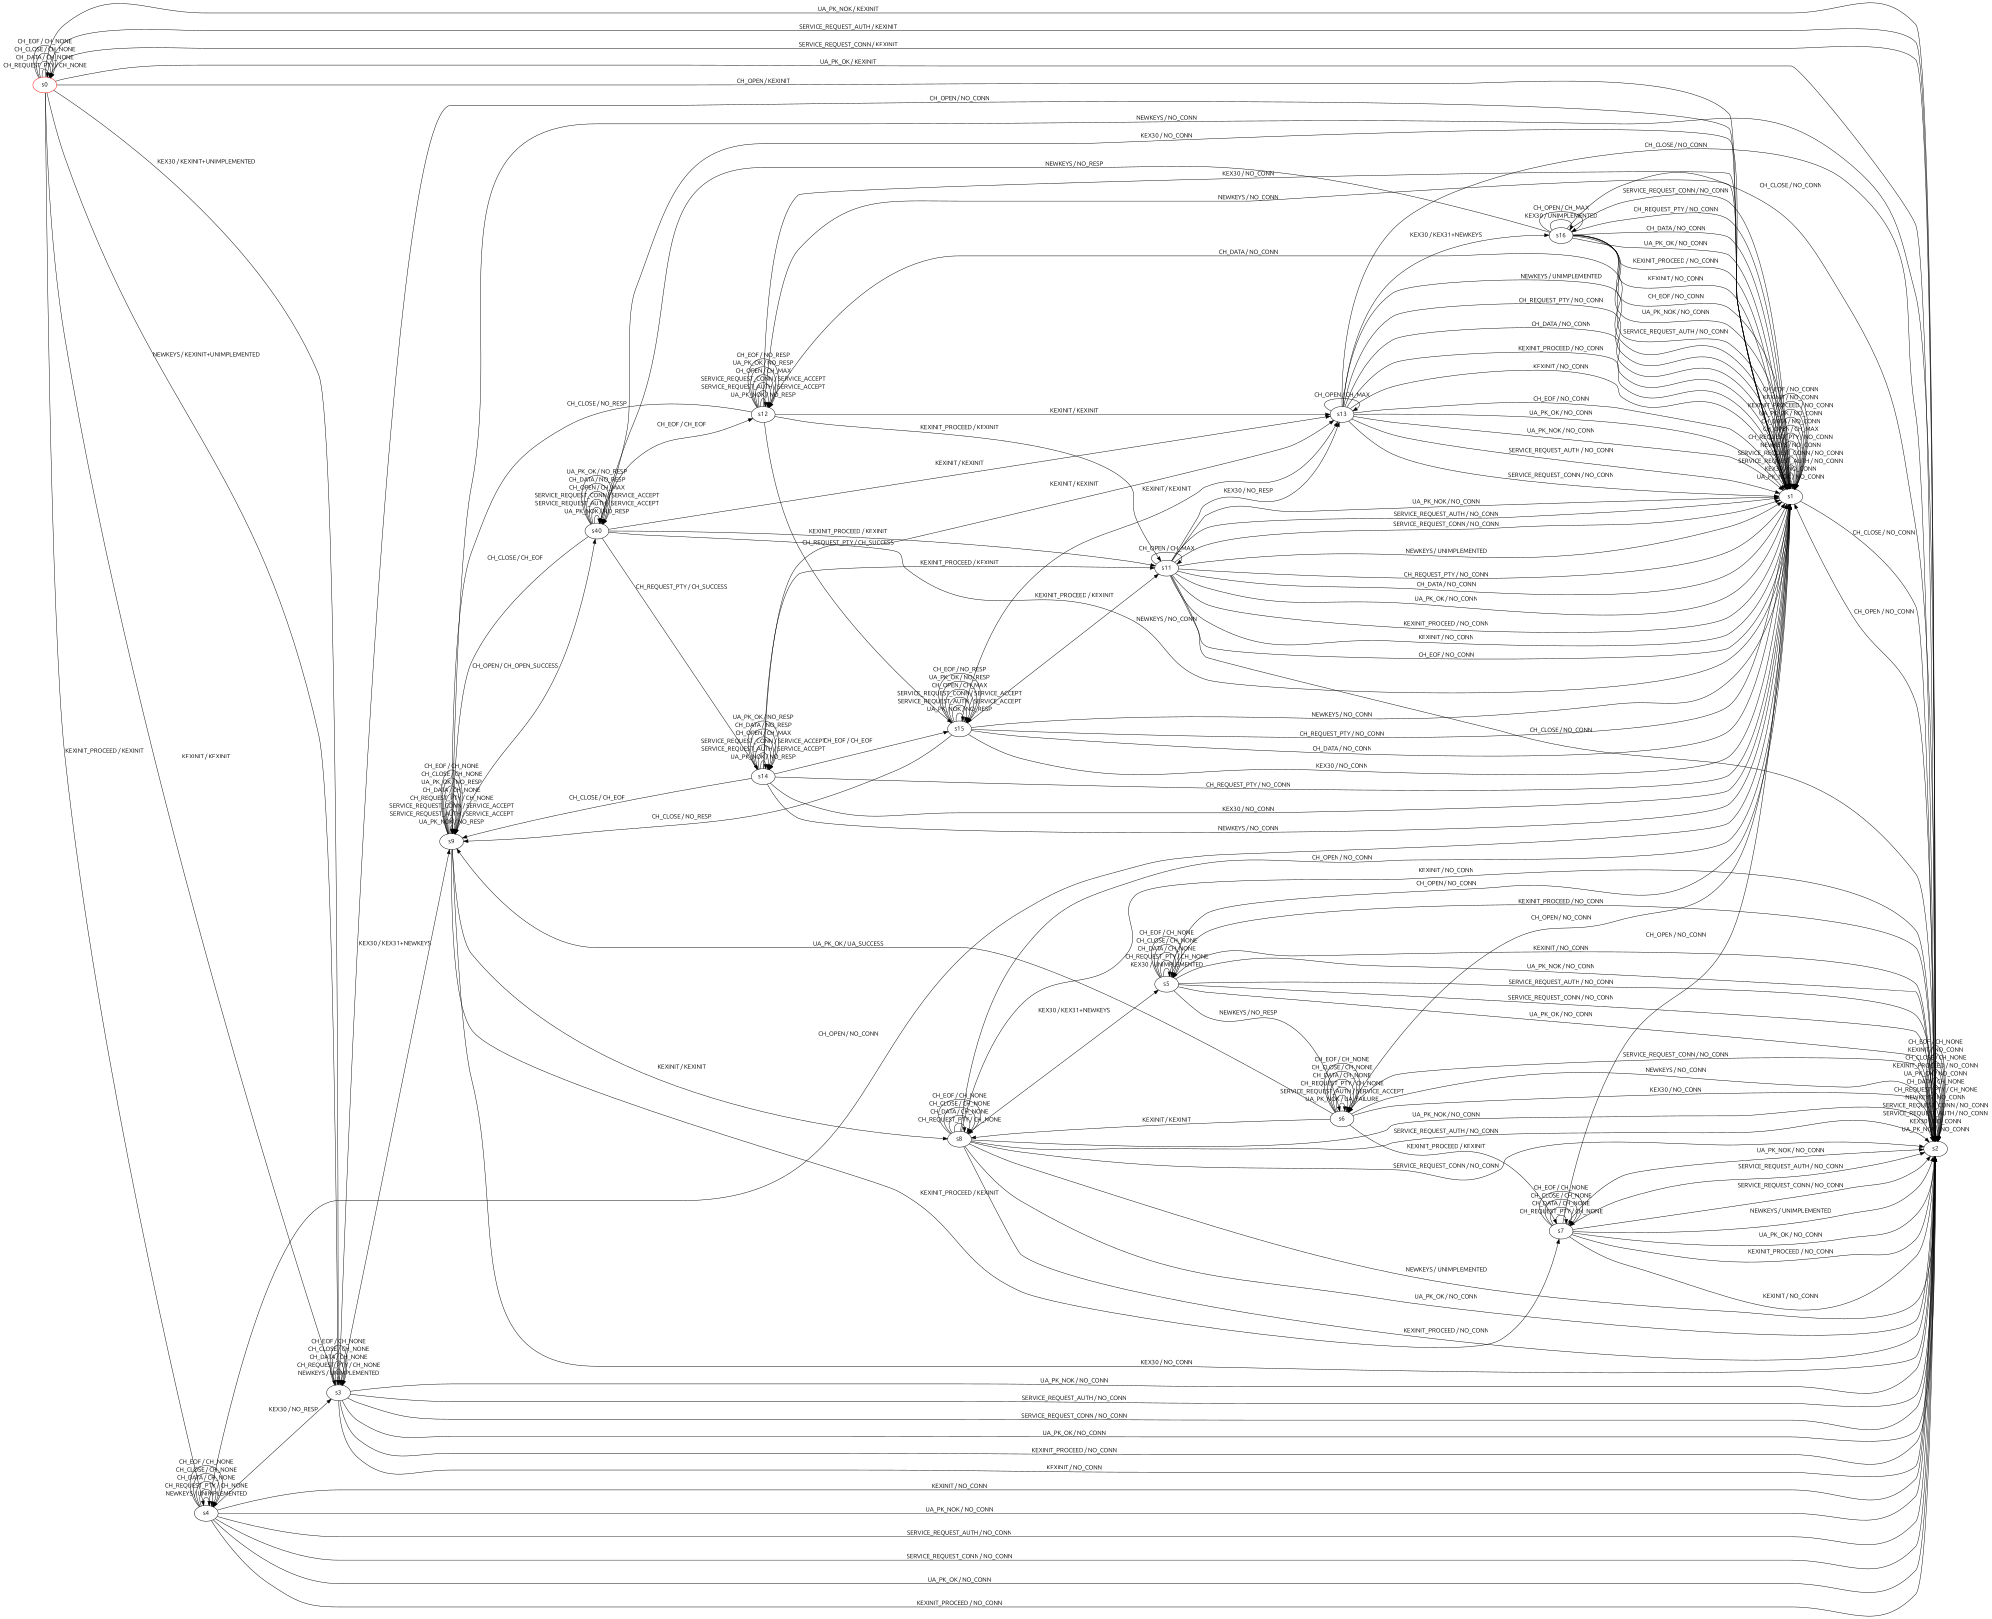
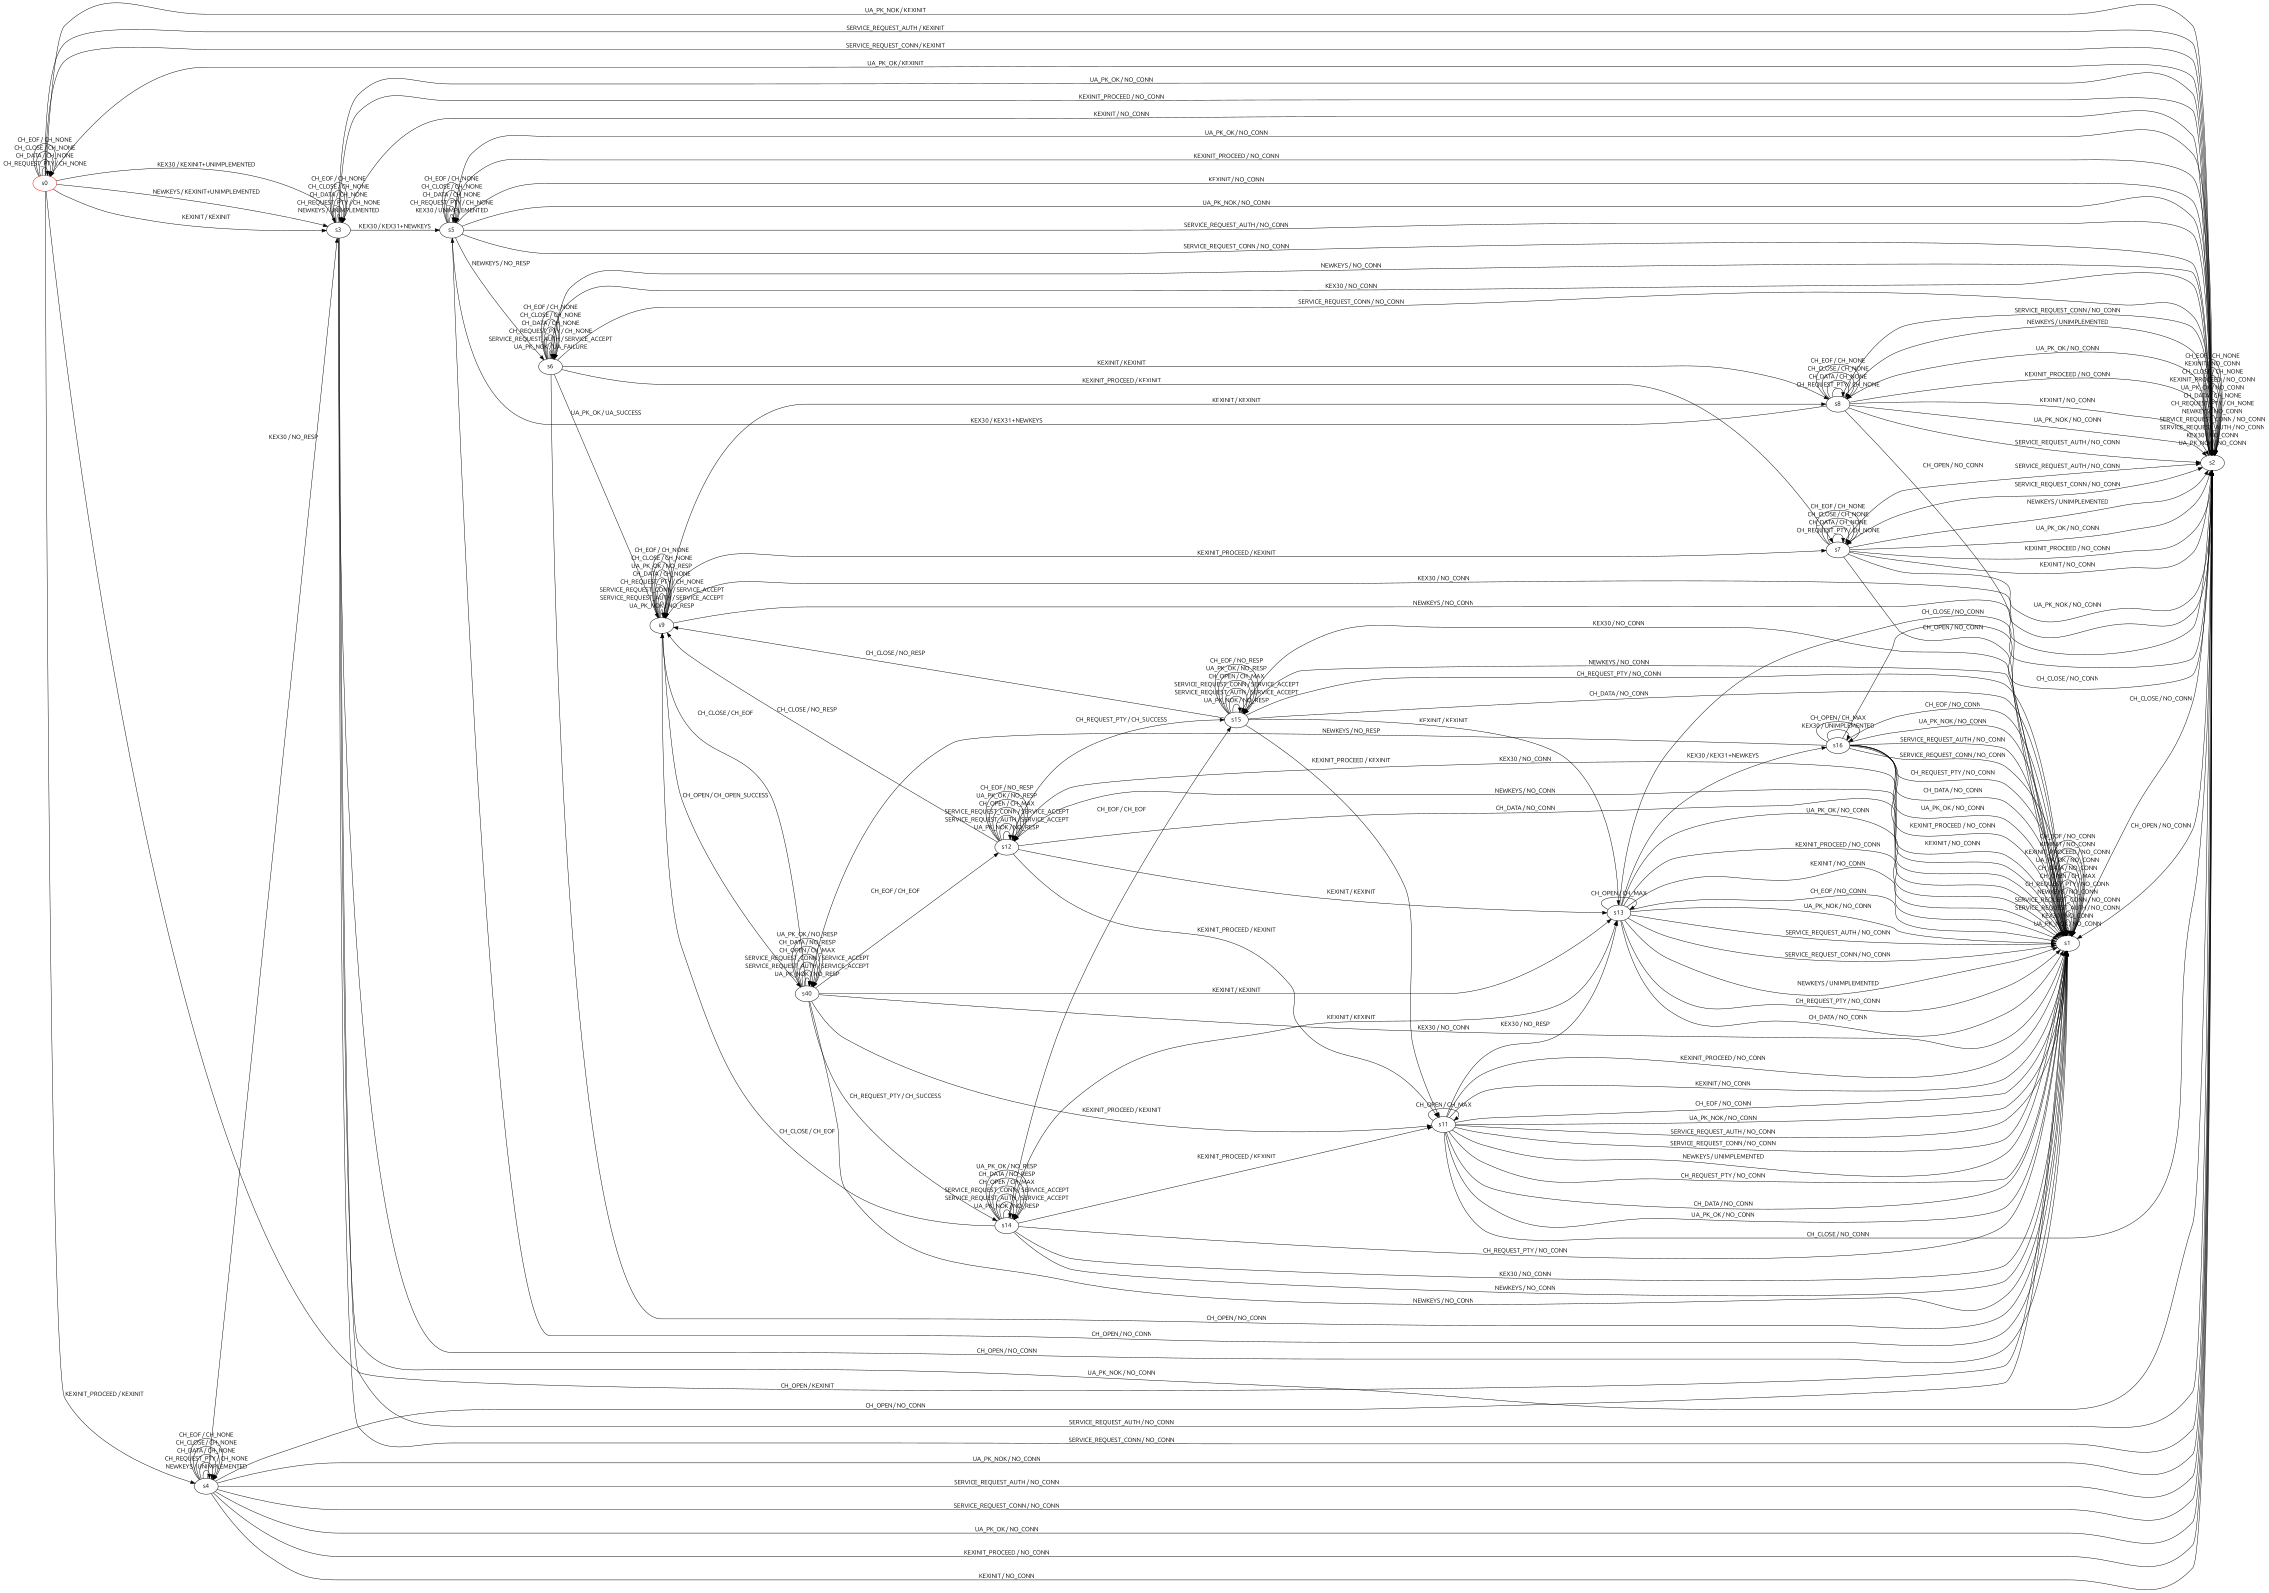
edge "s3" -> "s9": now "s3" -> "s5"
